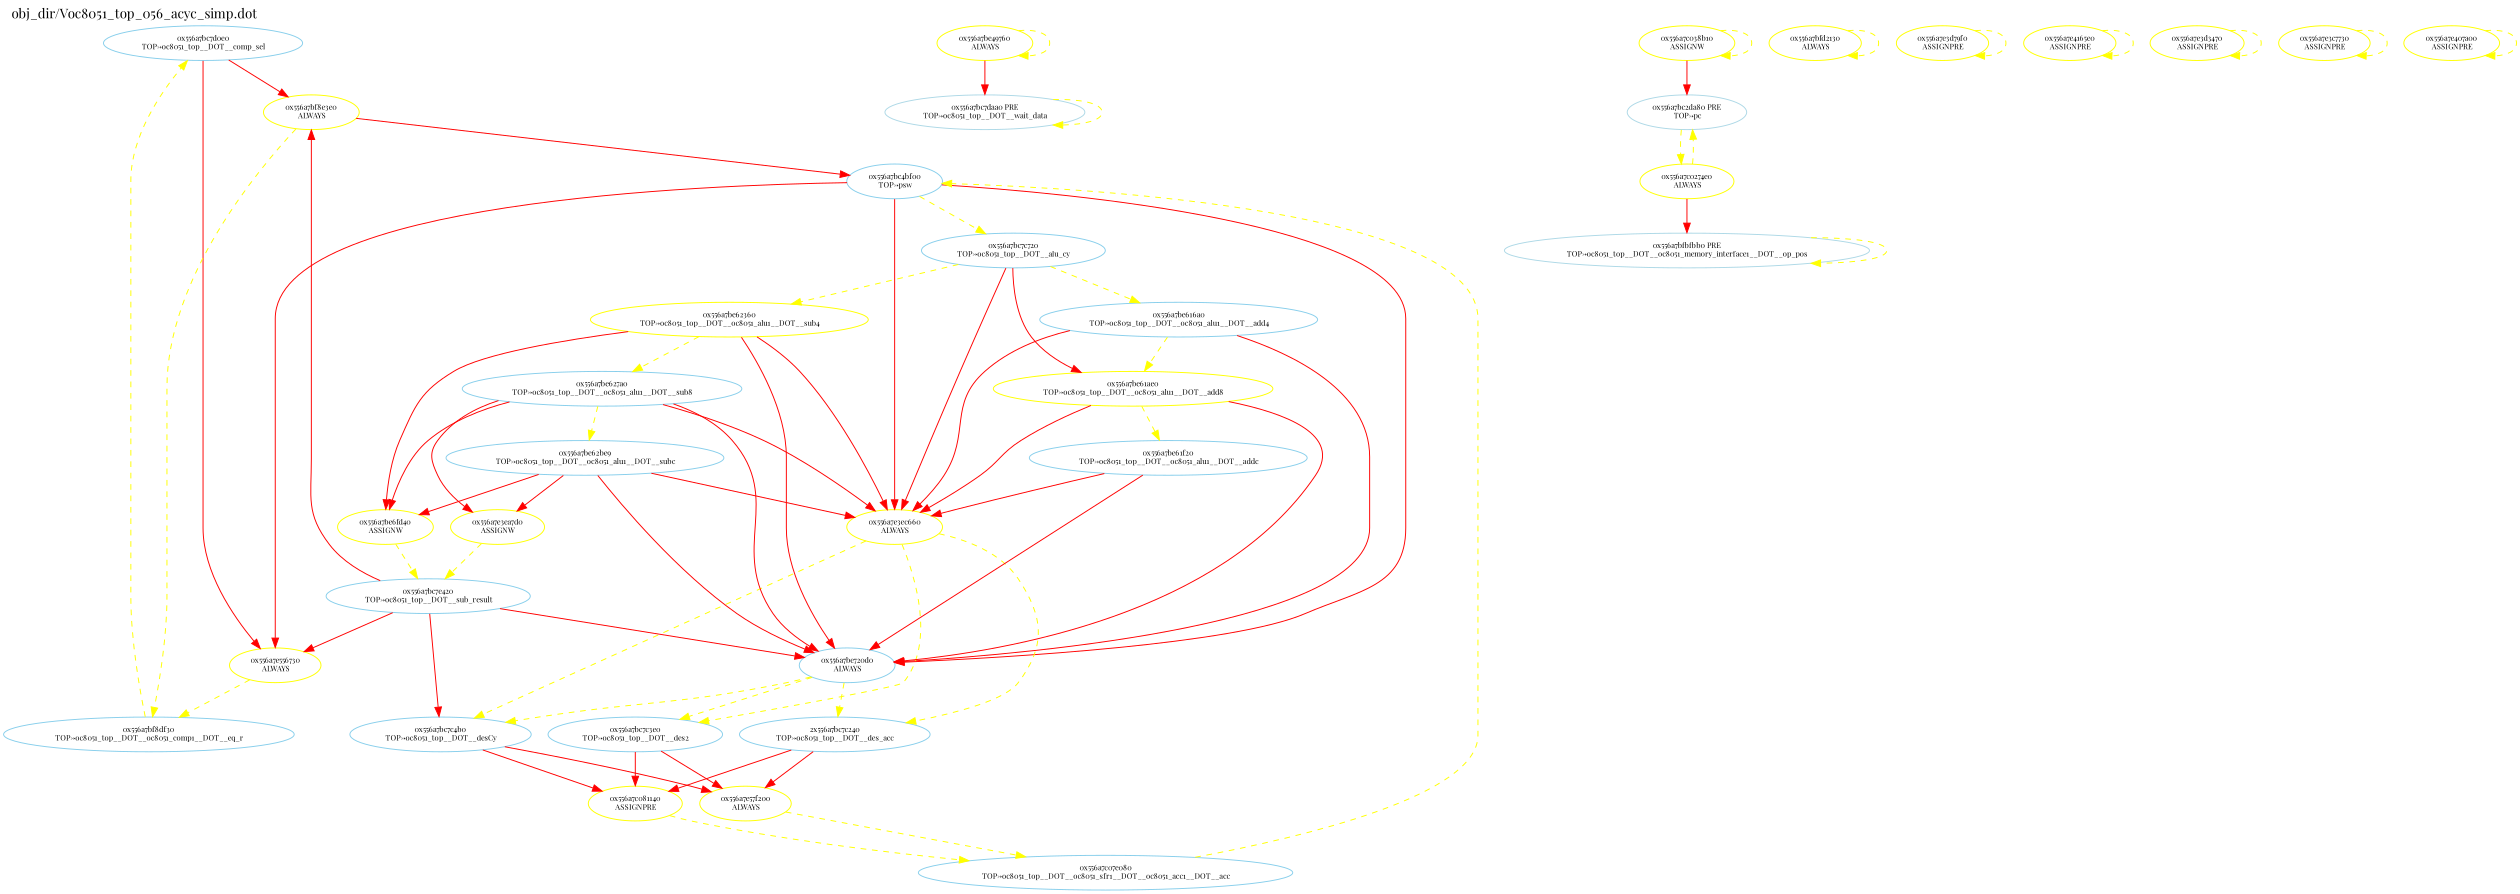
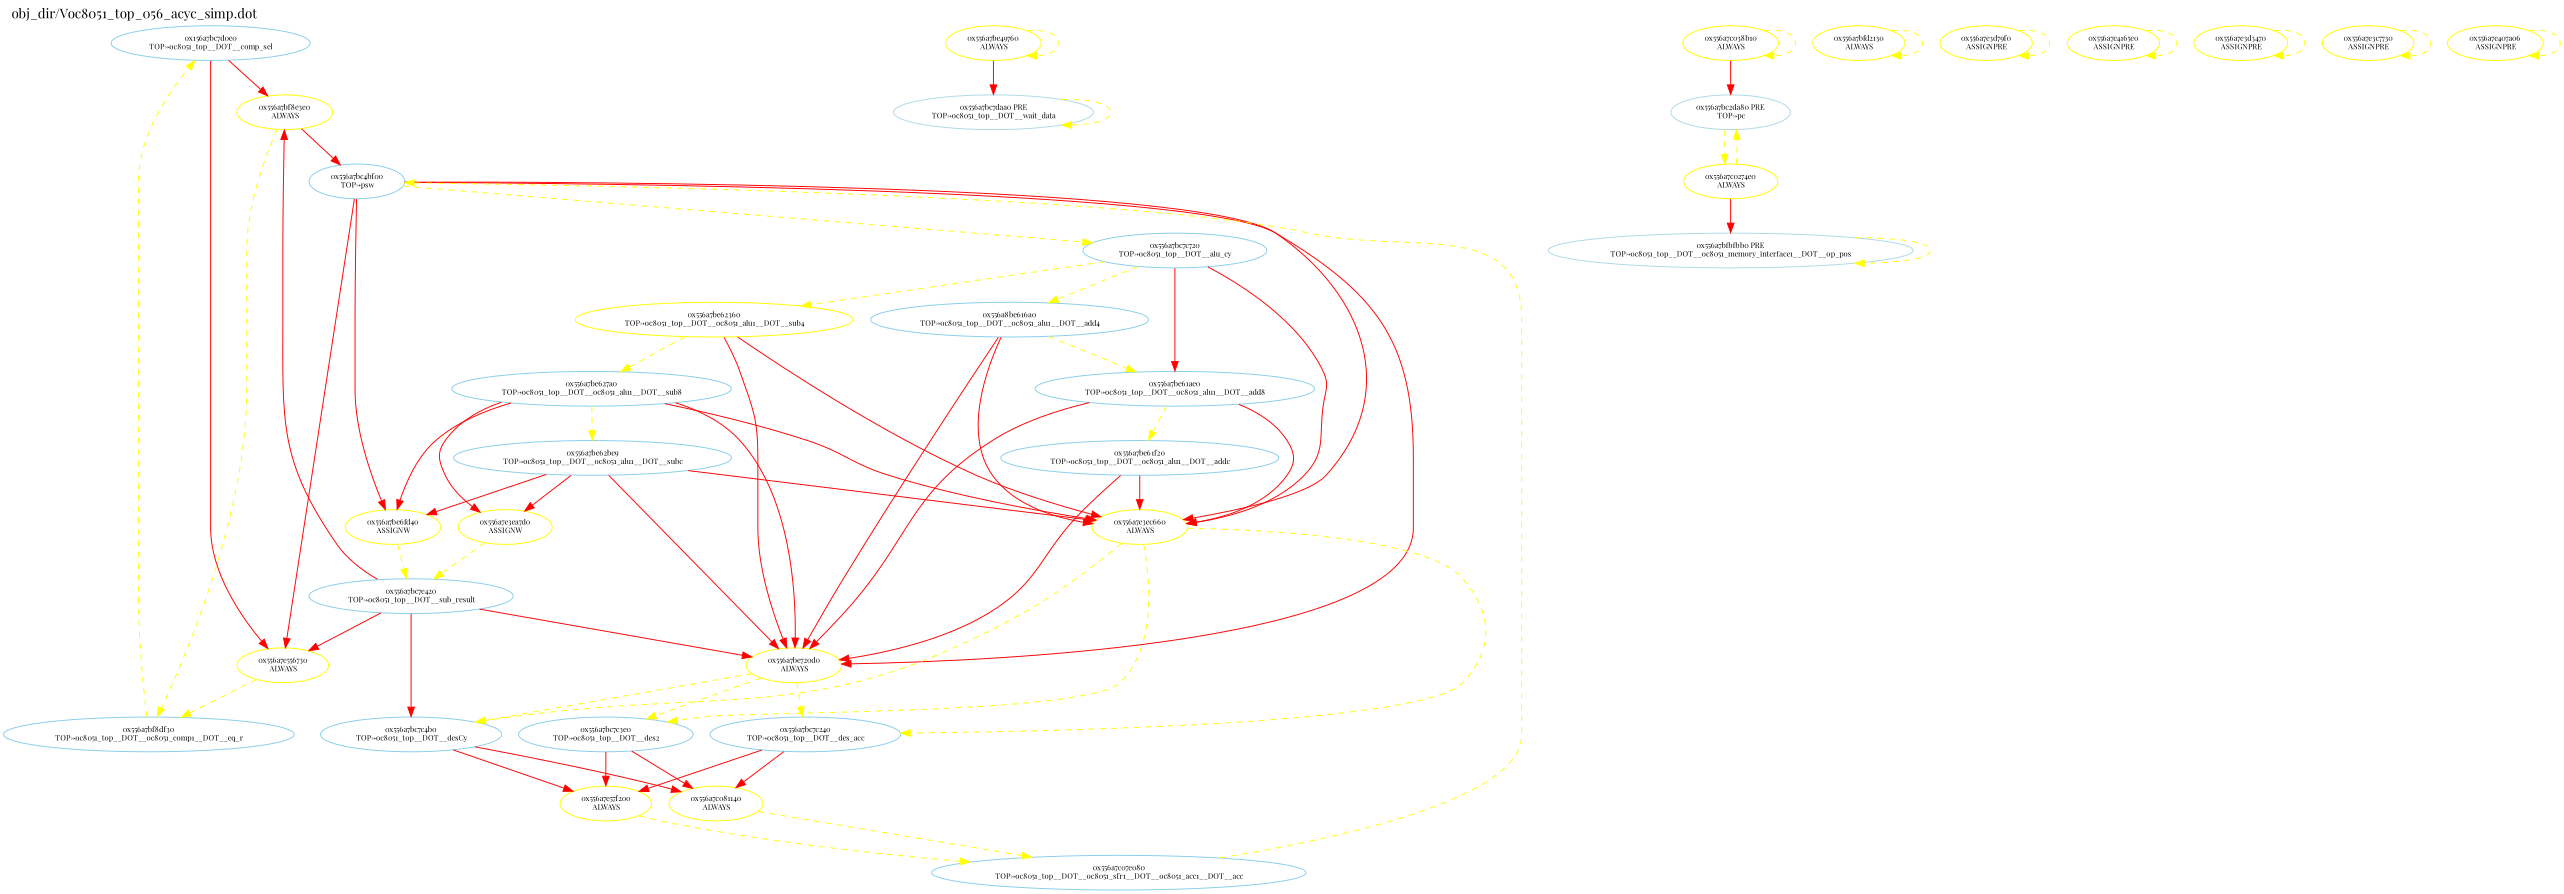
node "0x556a7bc7d0e0 TOP->oc8051_top__DOT__comp_sel": label "0x556a7bc7d0e0 TOP->oc8051_top__DOT__comp_sel" -> "0x156a7bc7d0e0 TOP->oc8051_top__DOT__comp_sel"
node "0x556a7c038b10 ASSIGNW": label "0x556a7c038b10 ASSIGNW" -> "0x556a7c038b10 ALWAYS"
node "0x556a7e407a00 ASSIGNPRE": label "0x556a7e407a00 ASSIGNPRE" -> "0x556a7e407a06 ASSIGNPRE"
node "0x556a7be616a0 TOP->oc8051_top__DOT__oc8051_alu1__DOT__add4": label "0x556a7be616a0 TOP->oc8051_top__DOT__oc8051_alu1__DOT__add4" -> "0x556a8be616a0 TOP->oc8051_top__DOT__oc8051_alu1__DOT__add4"
edge "0x556a7be62360 TOP->oc8051_top__DOT__oc8051_alu1__DOT__sub4" -> "0x556a7be6fd40 ASSIGNW": now "0x556a7bc4bf00 TOP->psw" -> "0x556a7be6fd40 ASSIGNW"
node "0x556a7be61ae0 TOP->oc8051_top__DOT__oc8051_alu1__DOT__add8": color yellow -> skyblue
node "0x556a7be720d0 ALWAYS": color skyblue -> yellow
node "2x556a7bc7c240 TOP->oc8051_top__DOT__des_acc": label "2x556a7bc7c240 TOP->oc8051_top__DOT__des_acc" -> "0x556a7bc7c240 TOP->oc8051_top__DOT__des_acc"
node "0x556a7c081140 ASSIGNPRE": label "0x556a7c081140 ASSIGNPRE" -> "0x556a7c081140 ALWAYS"
